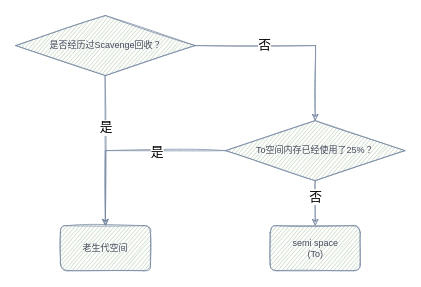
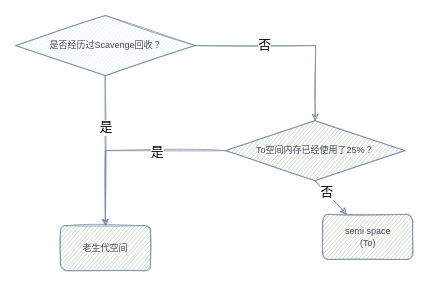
node "是否经历过Scavenge回收？": fillcolor #b2c9ab -> #dae8fc
node "semi space (To)": moved (315, 248) -> (368, 237)
